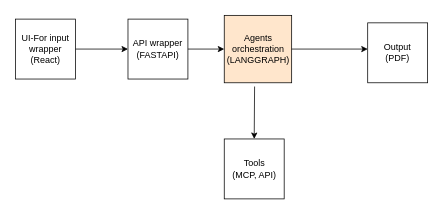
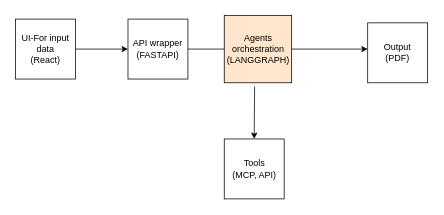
node "UI-For input wrapper (React)": label "UI-For input wrapper (React)" -> "UI-For input data (React)"
edge "API wrapper (FASTAPI)" -> "Agents orchestration (LANGGRAPH)": arrowhead classic -> none
